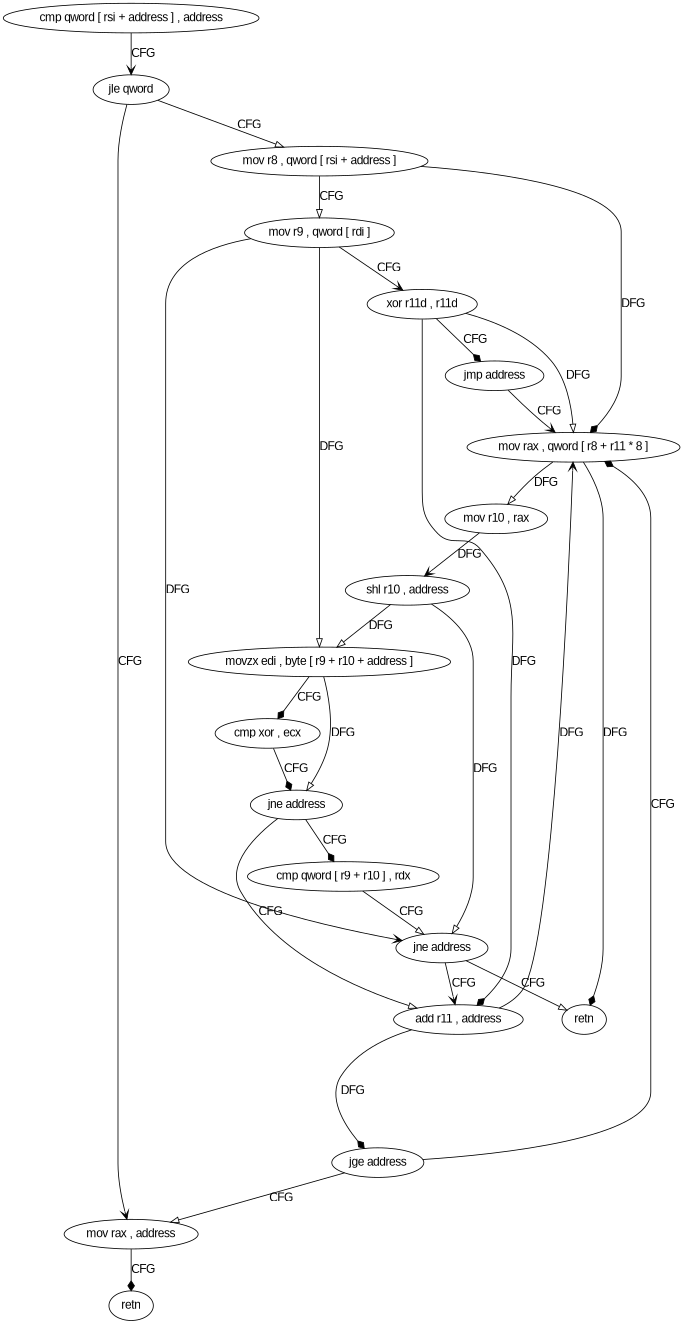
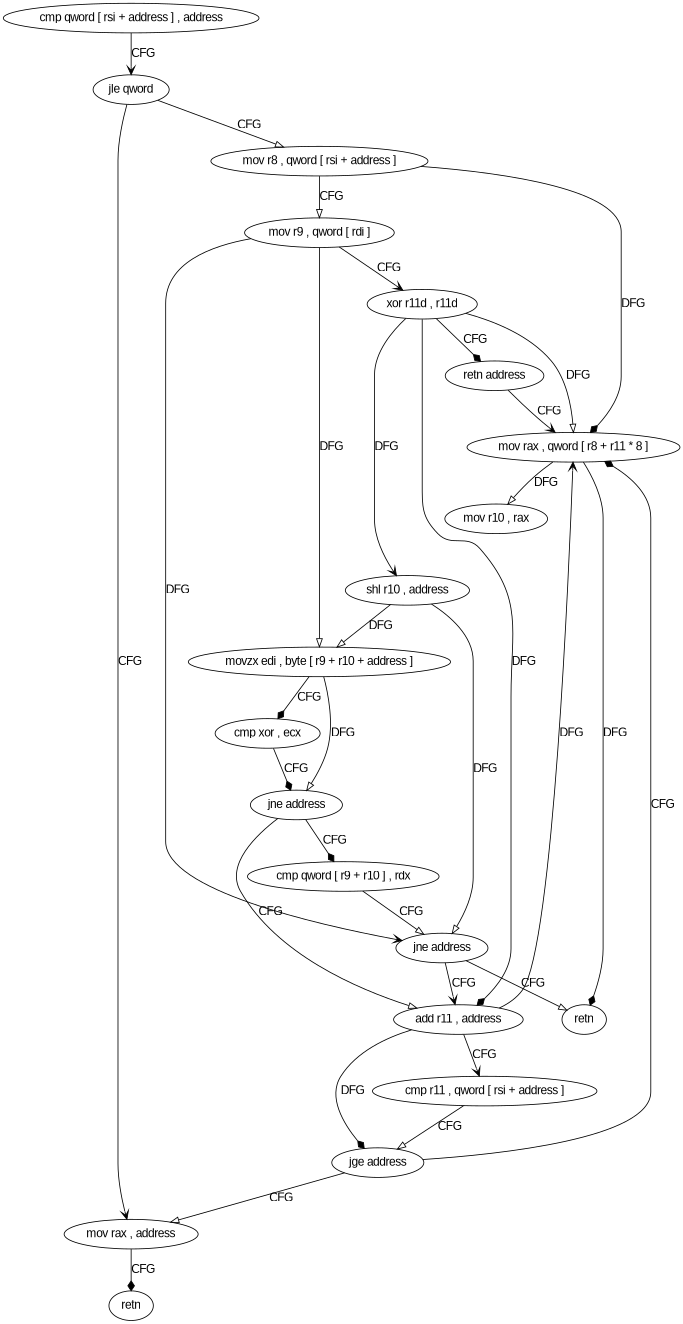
node "jmp address": label "jmp address" -> "retn address"
edge "mov r10 , rax" -> "shl r10 , address": now "xor r11d , r11d" -> "shl r10 , address"
node "cmp r11 , qword [ rsi + address ]": added
